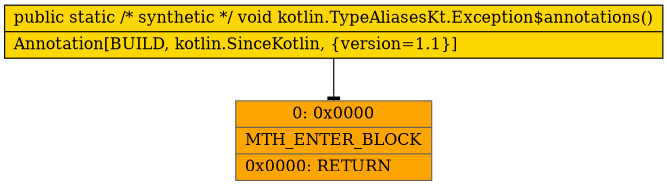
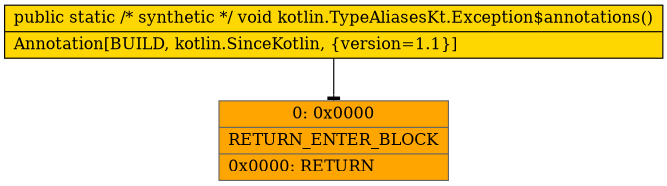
node "0: 0x0000": text "MTH_ENTER_BLOCK" -> "RETURN_ENTER_BLOCK"
